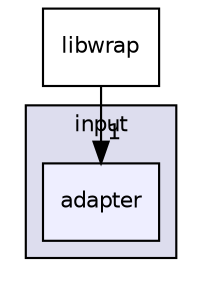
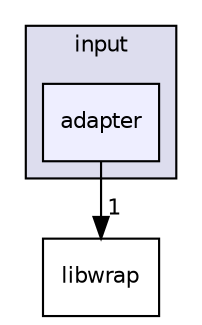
edge "libwrap" -> "adapter": reversed
